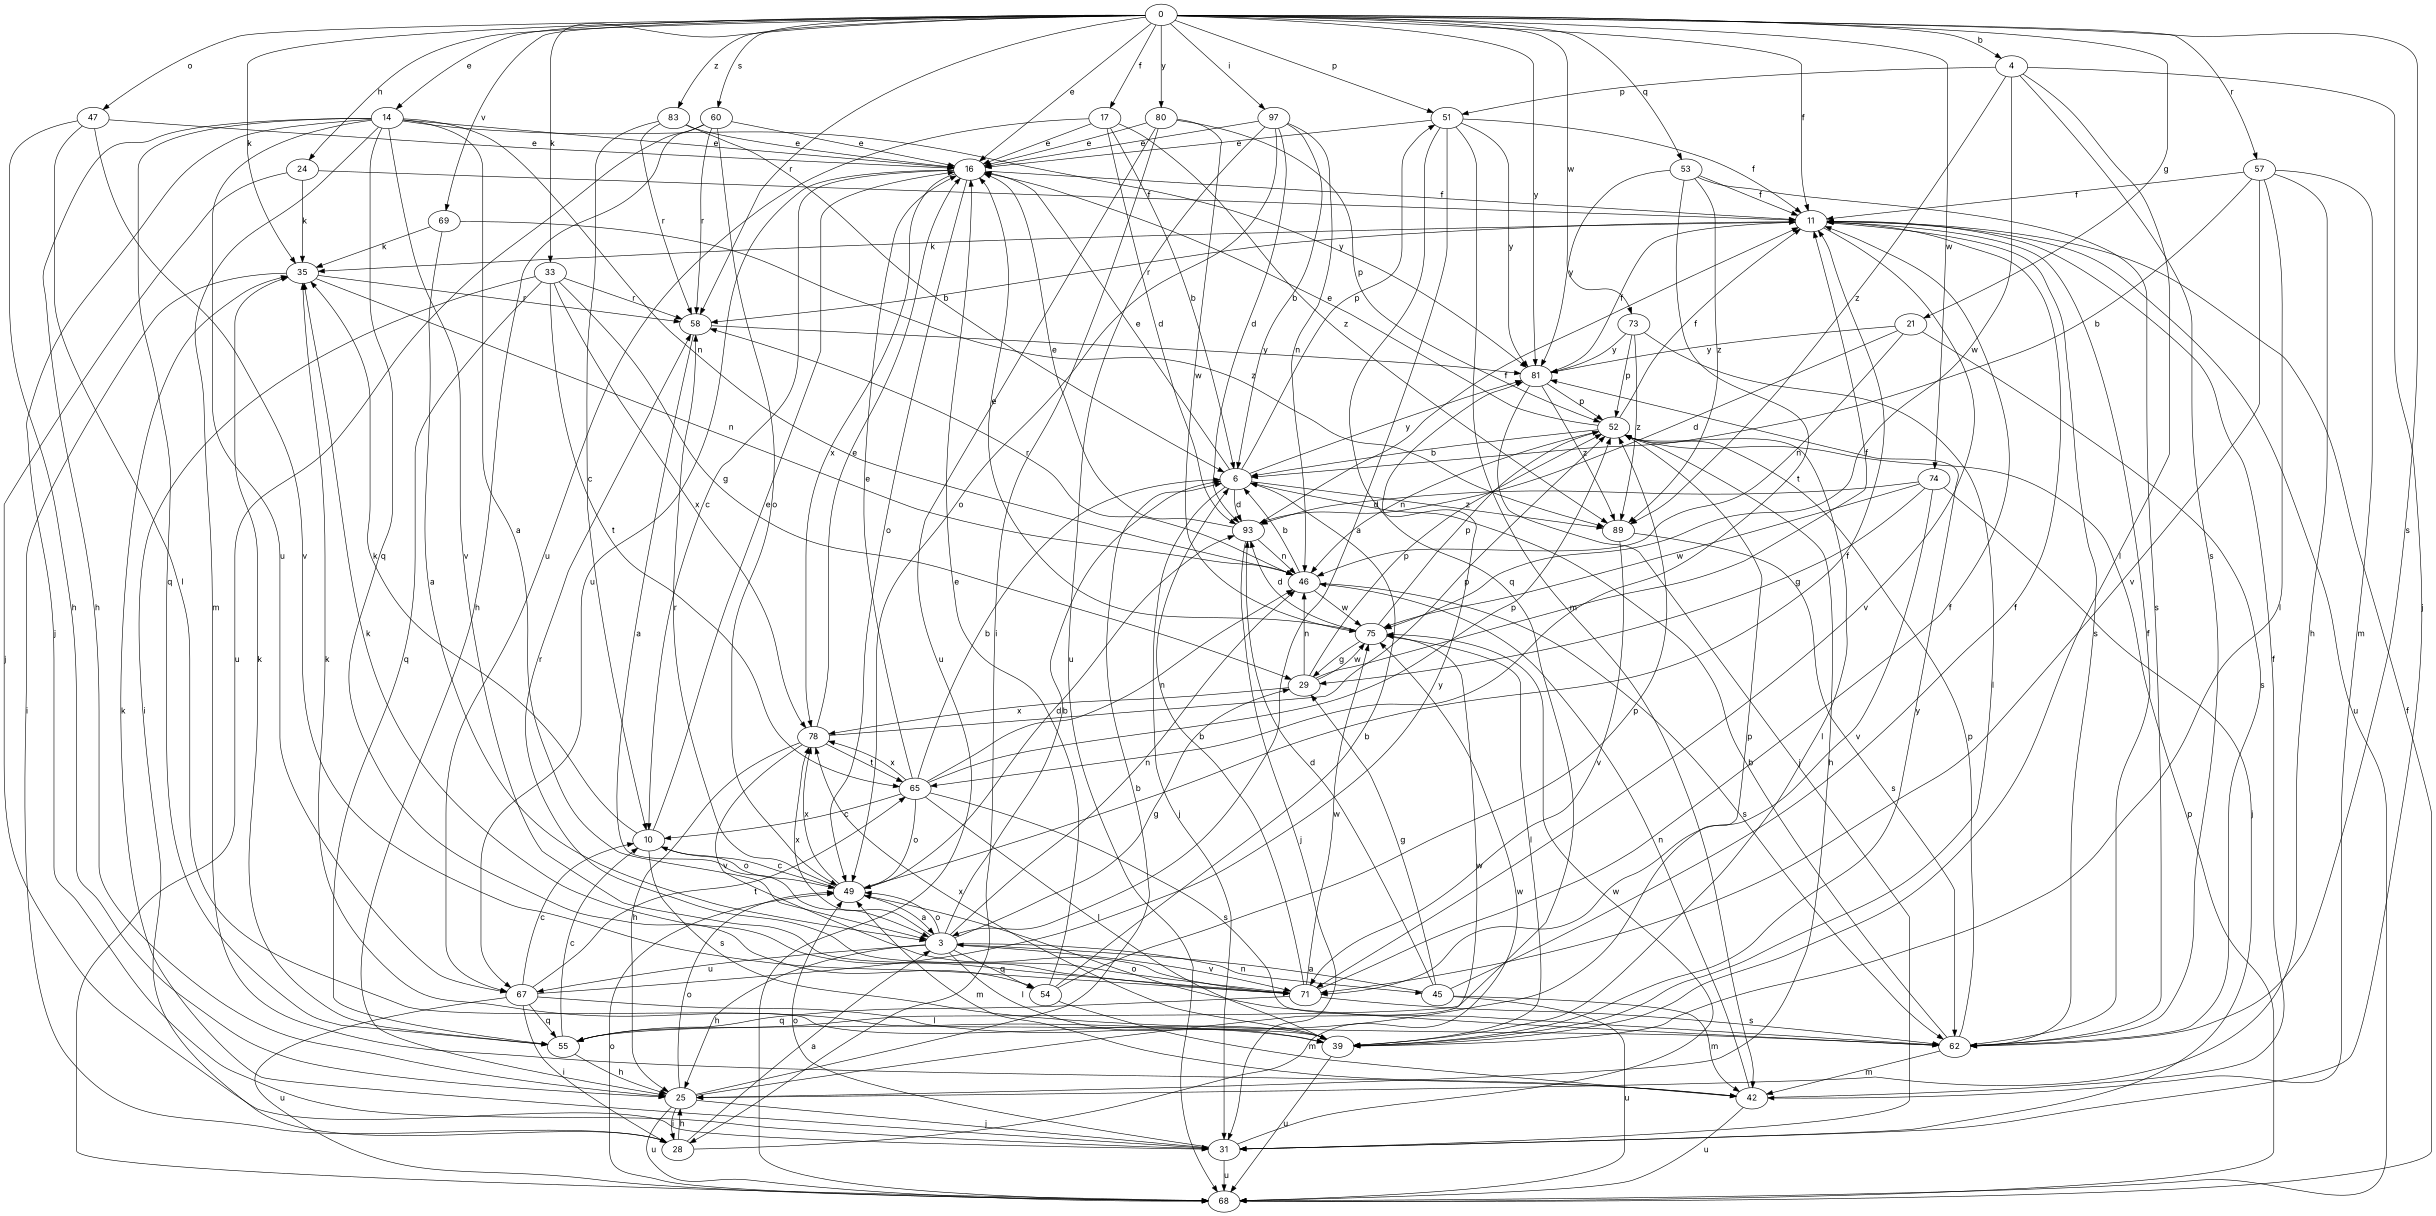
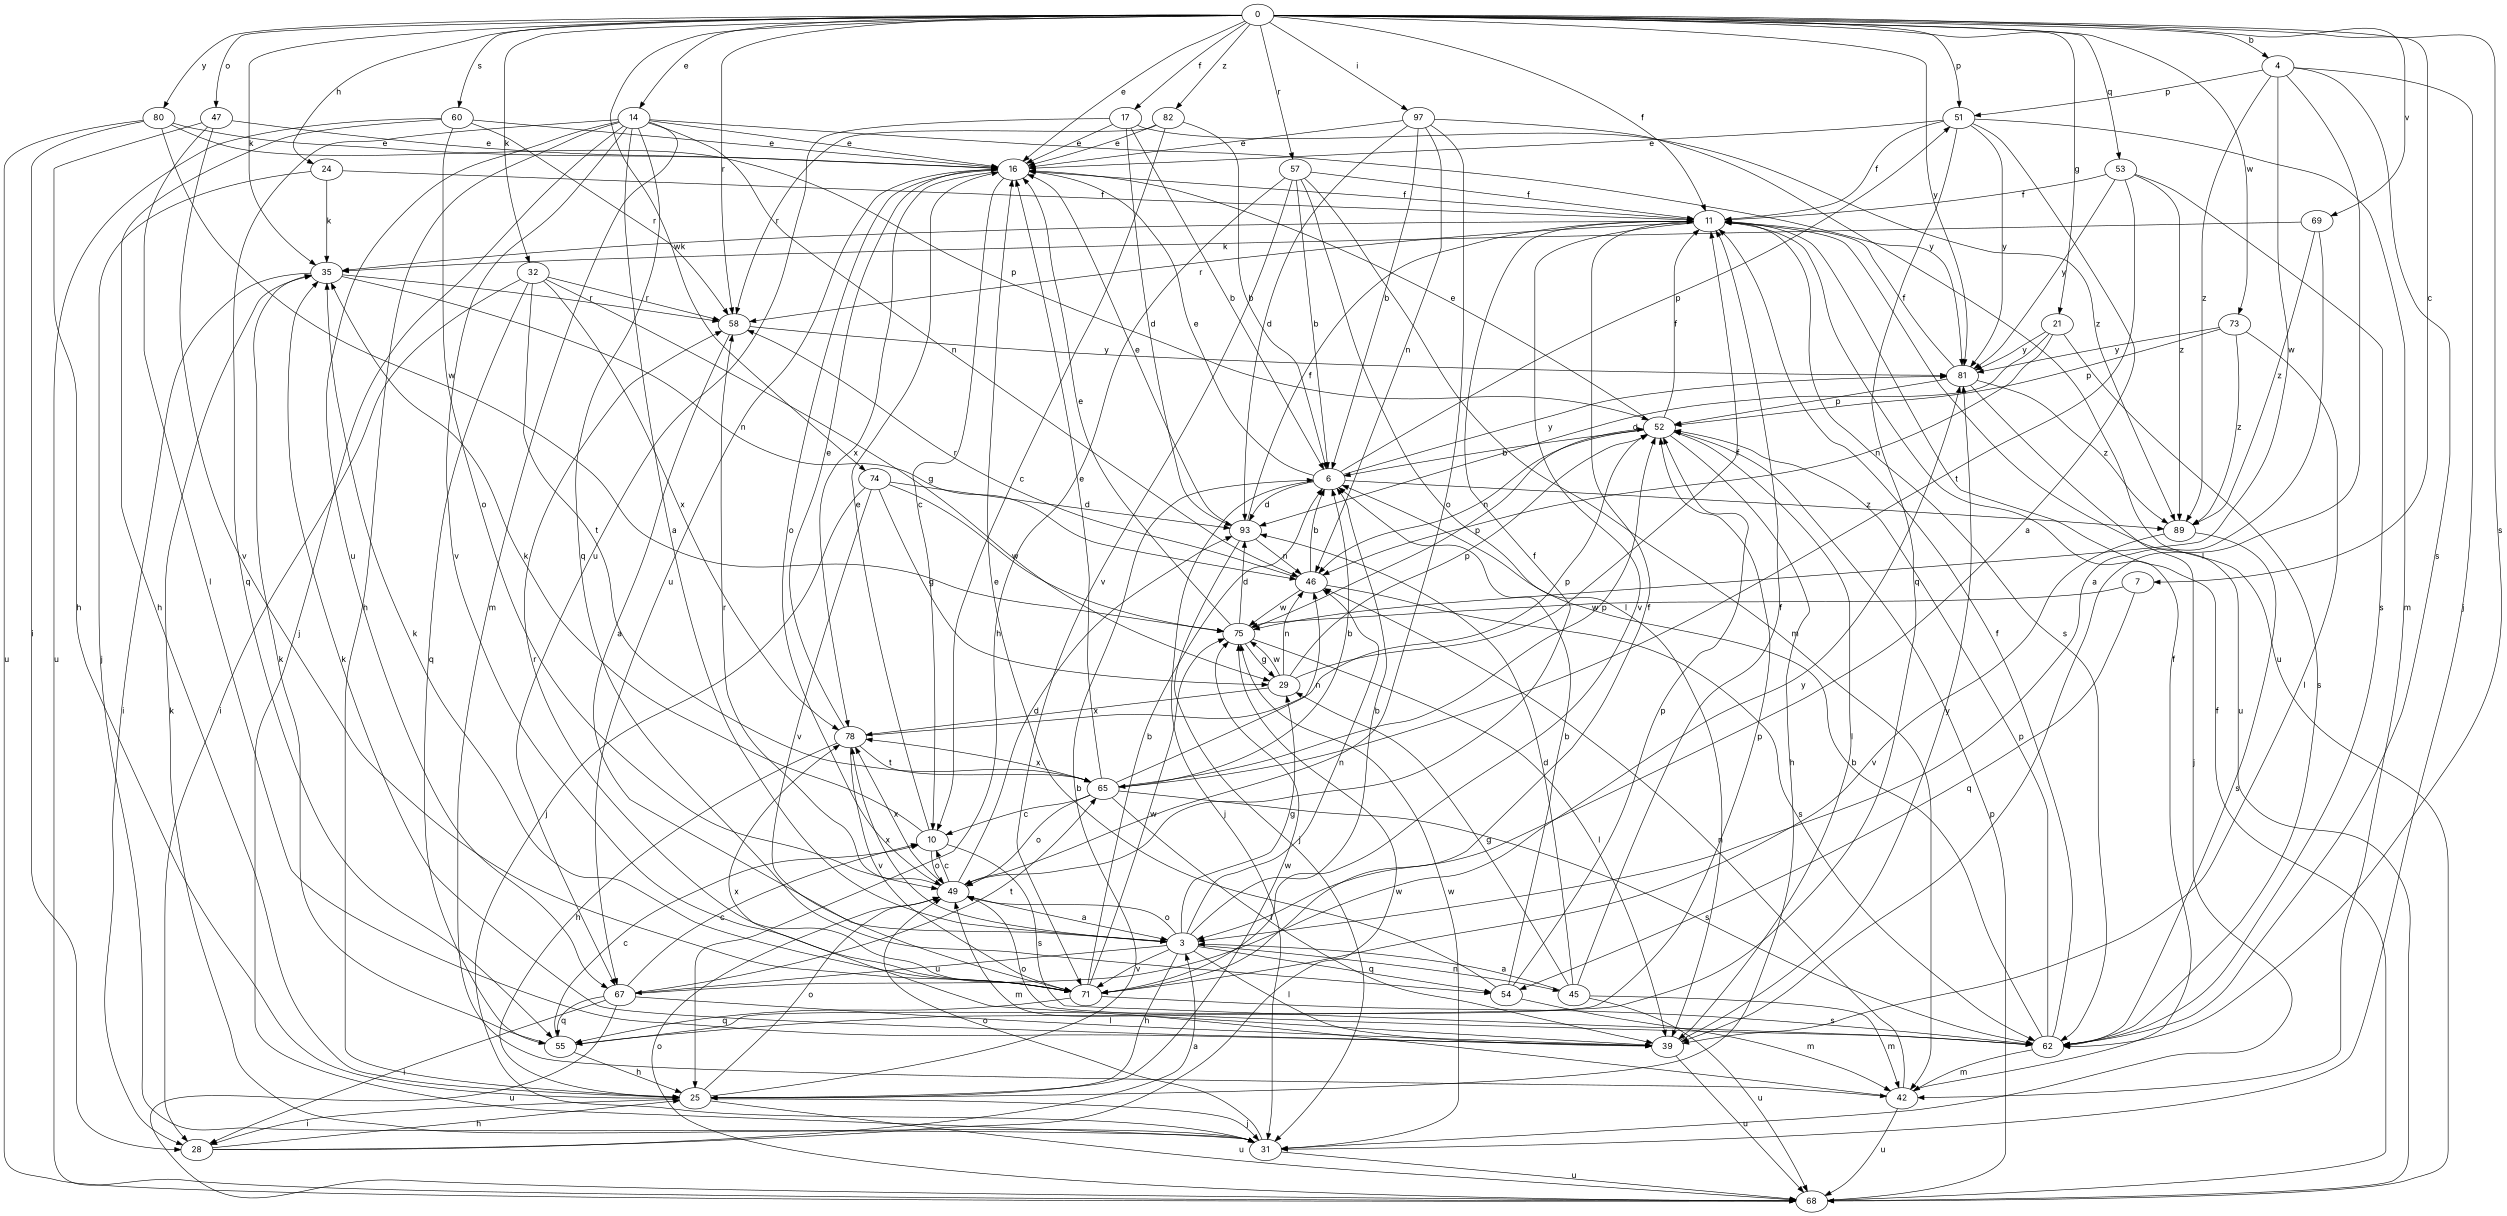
node "83": label "83" -> "82"
node "33": label "33" -> "32"
node "7": added
